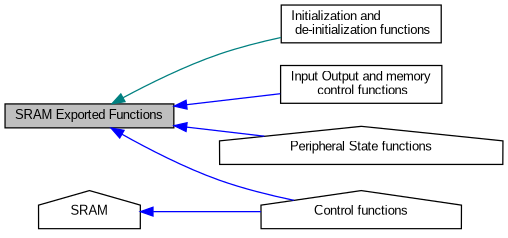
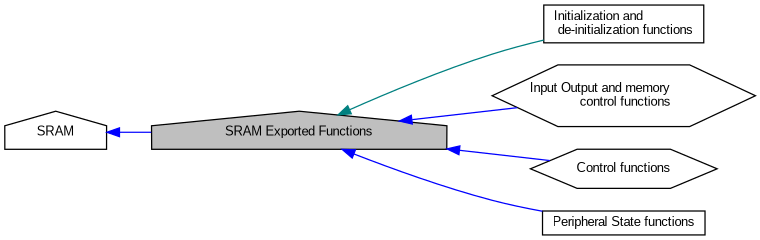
node "Input Output and memory control functions": shape box -> hexagon
node "SRAM Exported Functions": shape box -> house
node "Peripheral State functions": shape house -> box
edge "Control functions" -> "SRAM": now "SRAM Exported Functions" -> "SRAM"
node "Control functions": shape house -> hexagon
